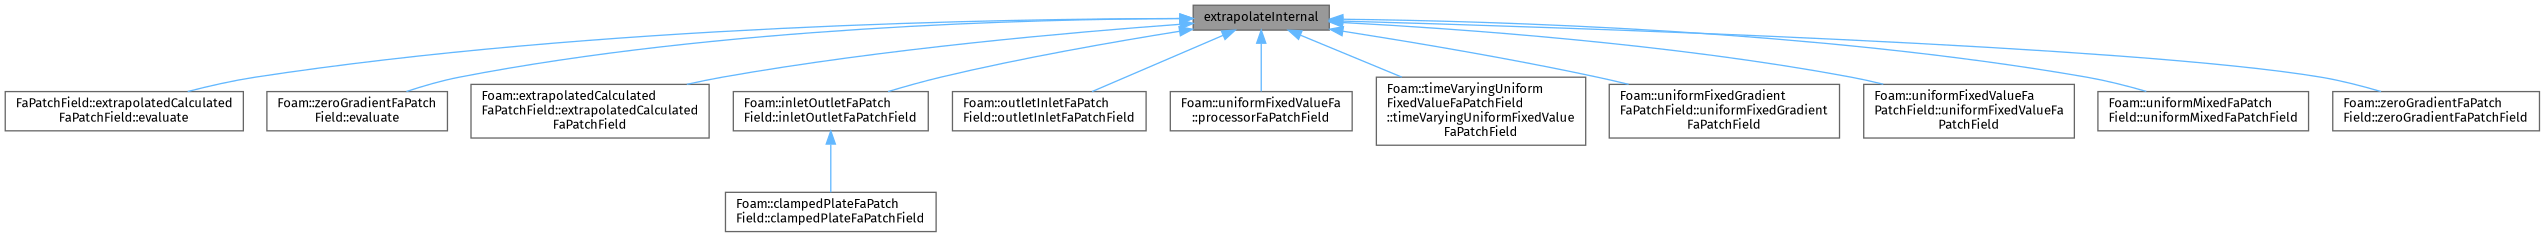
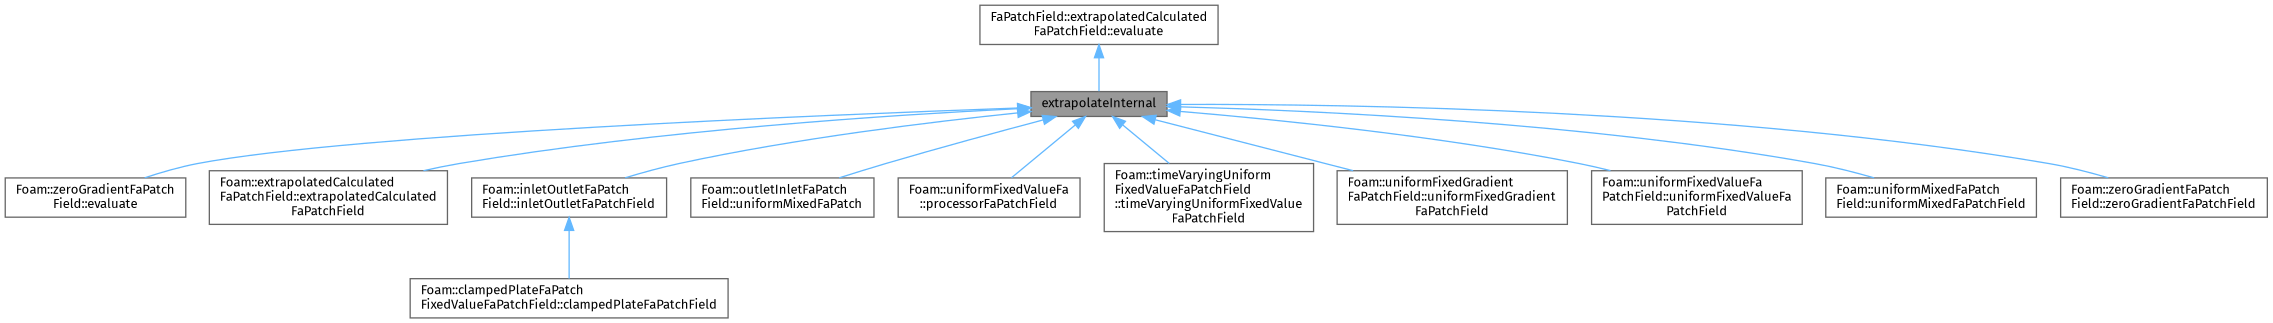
edge "FaPatchField::extrapolatedCalculated FaPatchField::evaluate" -> "extrapolateInternal": reversed
node "Foam::outletInletFaPatch Field::outletInletFaPatchField": label "Foam::outletInletFaPatch Field::outletInletFaPatchField" -> "Foam::outletInletFaPatch Field::uniformMixedFaPatch"
node "Foam::clampedPlateFaPatch Field::clampedPlateFaPatchField": label "Foam::clampedPlateFaPatch Field::clampedPlateFaPatchField" -> "Foam::clampedPlateFaPatch FixedValueFaPatchField::clampedPlateFaPatchField"
